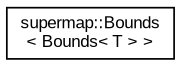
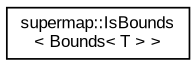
node "supermap::Bounds < Bounds< T > >": label "supermap::Bounds < Bounds< T > >" -> "supermap::IsBounds < Bounds< T > >"
